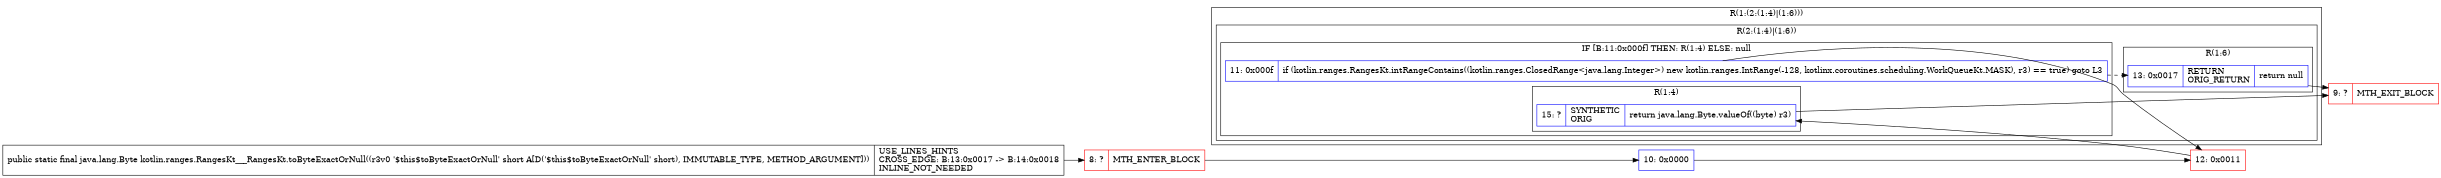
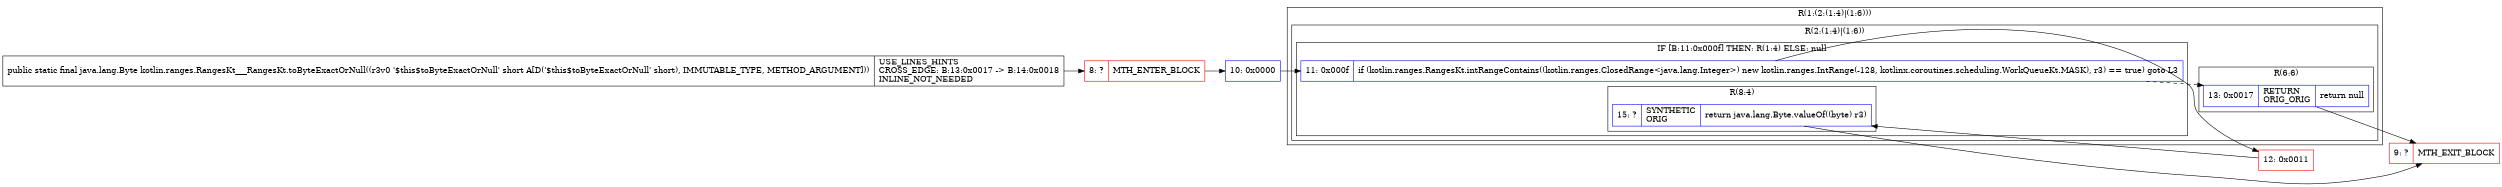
cluster "R(1:6)": label "R(1:6)" -> "R(6:6)"
node "13: 0x0017": text "ORIG_RETURN" -> "ORIG_ORIG"
cluster "R(1:4)": label "R(1:4)" -> "R(8:4)"
edge "10: 0x0000" -> "12: 0x0011": now "10: 0x0000" -> "11: 0x000f"
